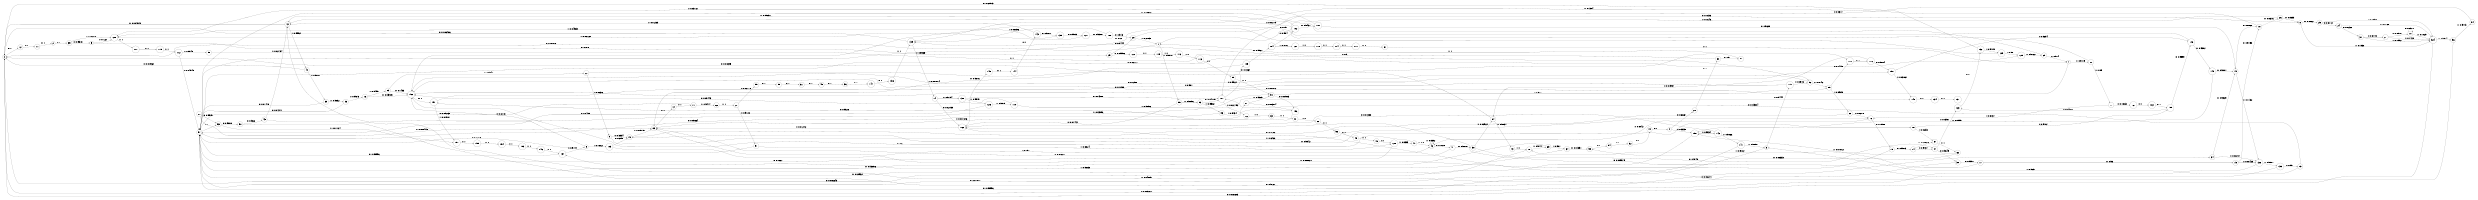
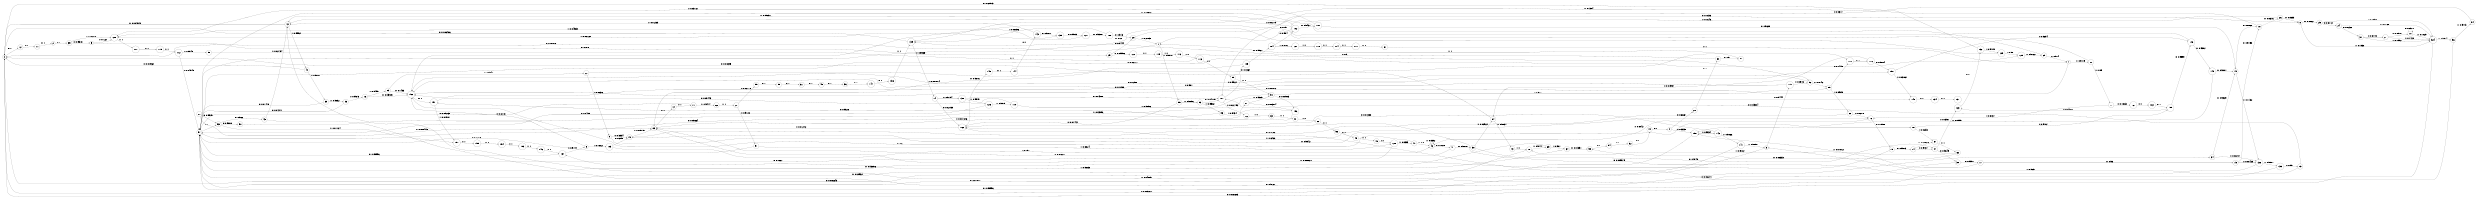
edge "50" -> "43": now "53" -> "43"
